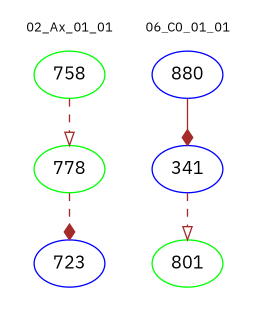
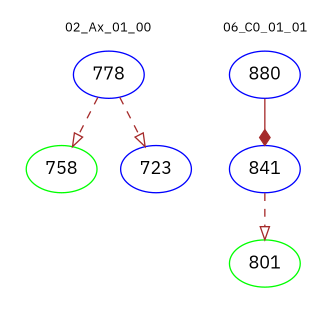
cluster "02_Ax_01_01": label "02_Ax_01_01" -> "02_Ax_01_00"
edge "758" -> "778": reversed
node "778": color green -> blue
node "341": label "341" -> "841"
edge "778" -> "723": arrowhead diamond -> onormal
